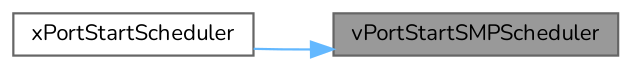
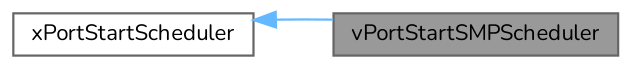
edge "xPortStartScheduler" -> "vPortStartSMPScheduler": reversed
